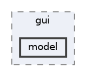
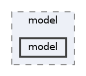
cluster "gui": label "gui" -> "model"
